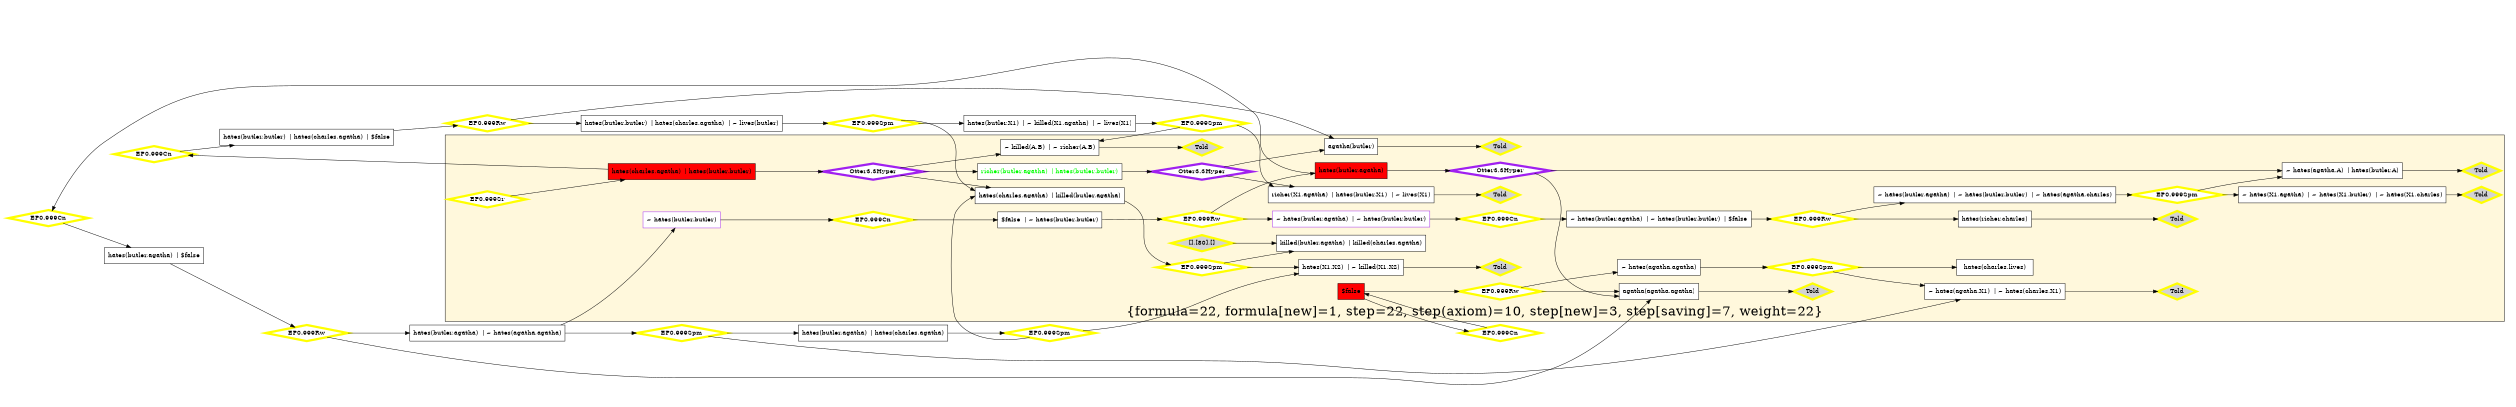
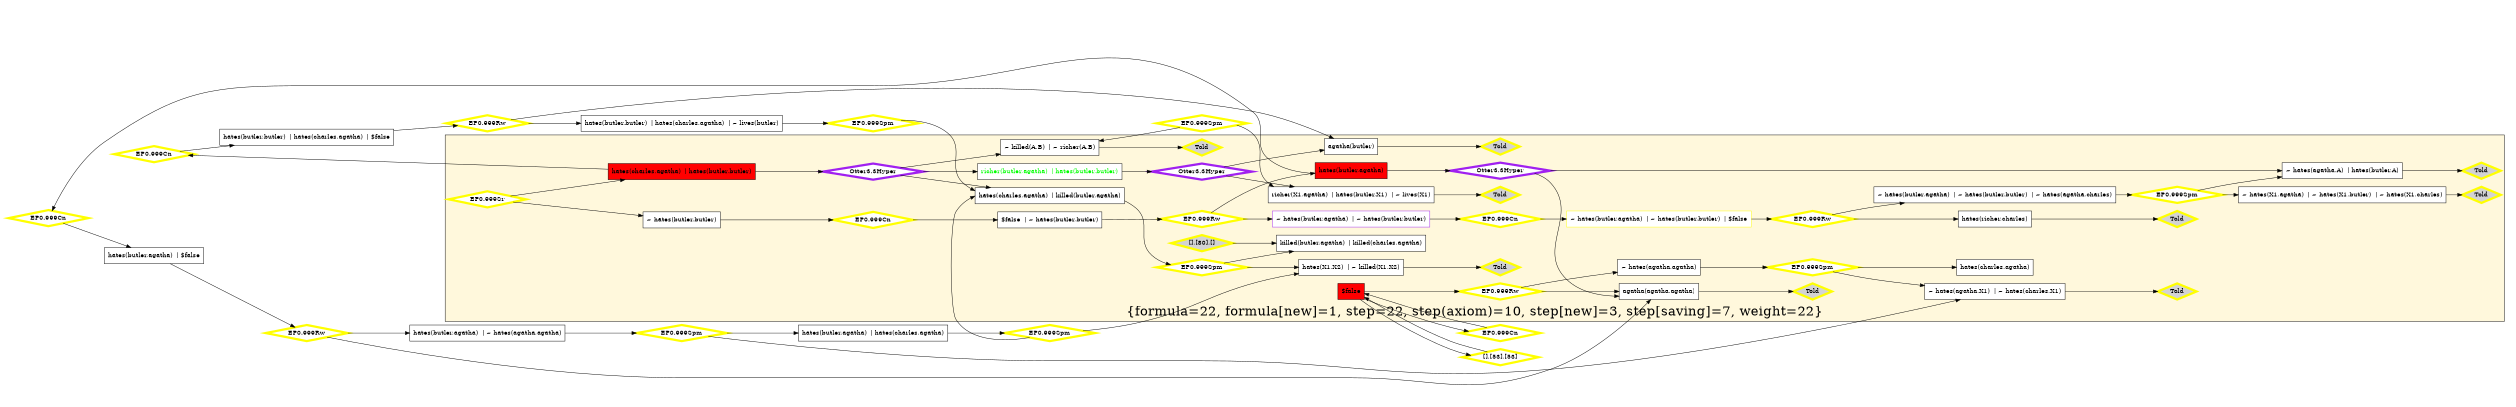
node "hates(butler,X1)  | ~ killed(X1,agatha)  | ~ lives(X1)": removed
node "~ hates(butler,agatha)  | ~ hates(butler,butler)  | $false": color black -> yellow
node "~ hates(butler,butler)": color purple -> black
node "hates(charles,lives)": label "hates(charles,lives)" -> "hates(charles,agatha)"
edge "hates(butler,agatha)  | ~ hates(agatha,agatha)" -> "~ hates(butler,butler)": now "EP0.999Sr" -> "~ hates(butler,butler)"
node "[],[53],[53]": added
